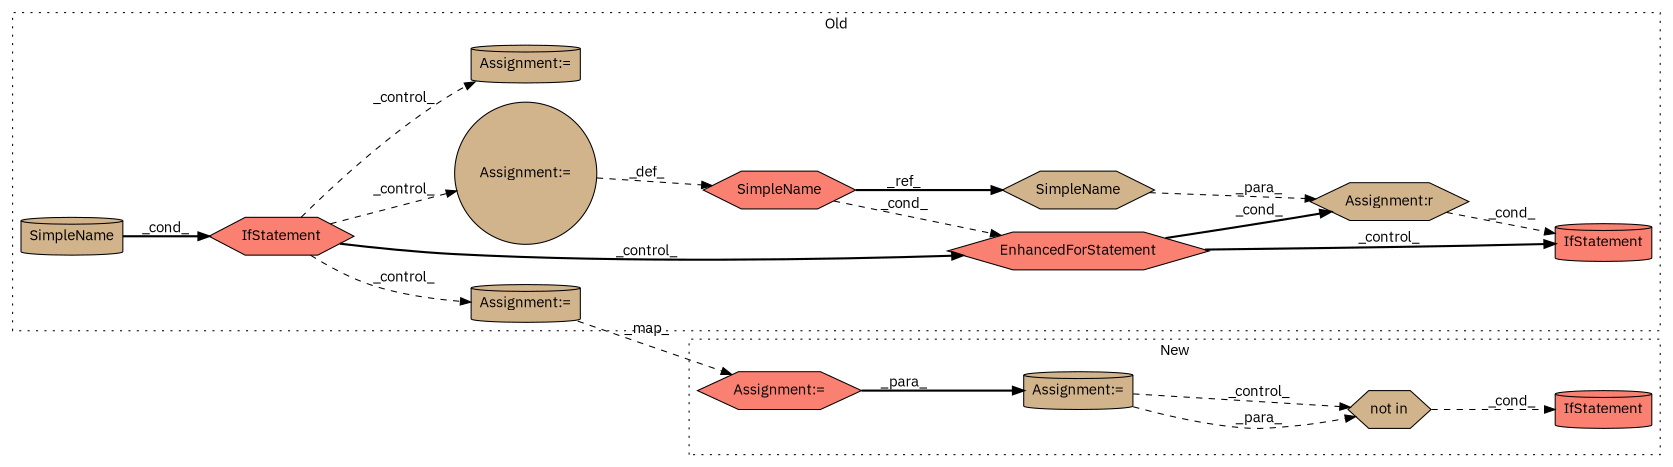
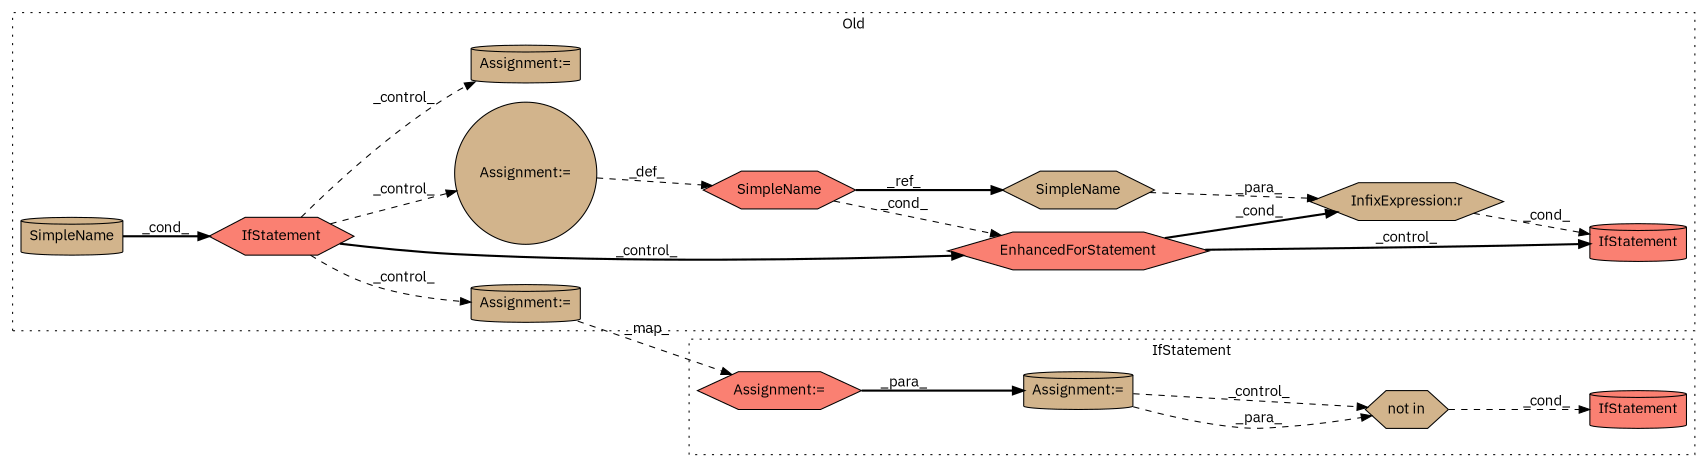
node "Assignment:r": label "Assignment:r" -> "InfixExpression:r"
cluster "New": label "New" -> "IfStatement"
